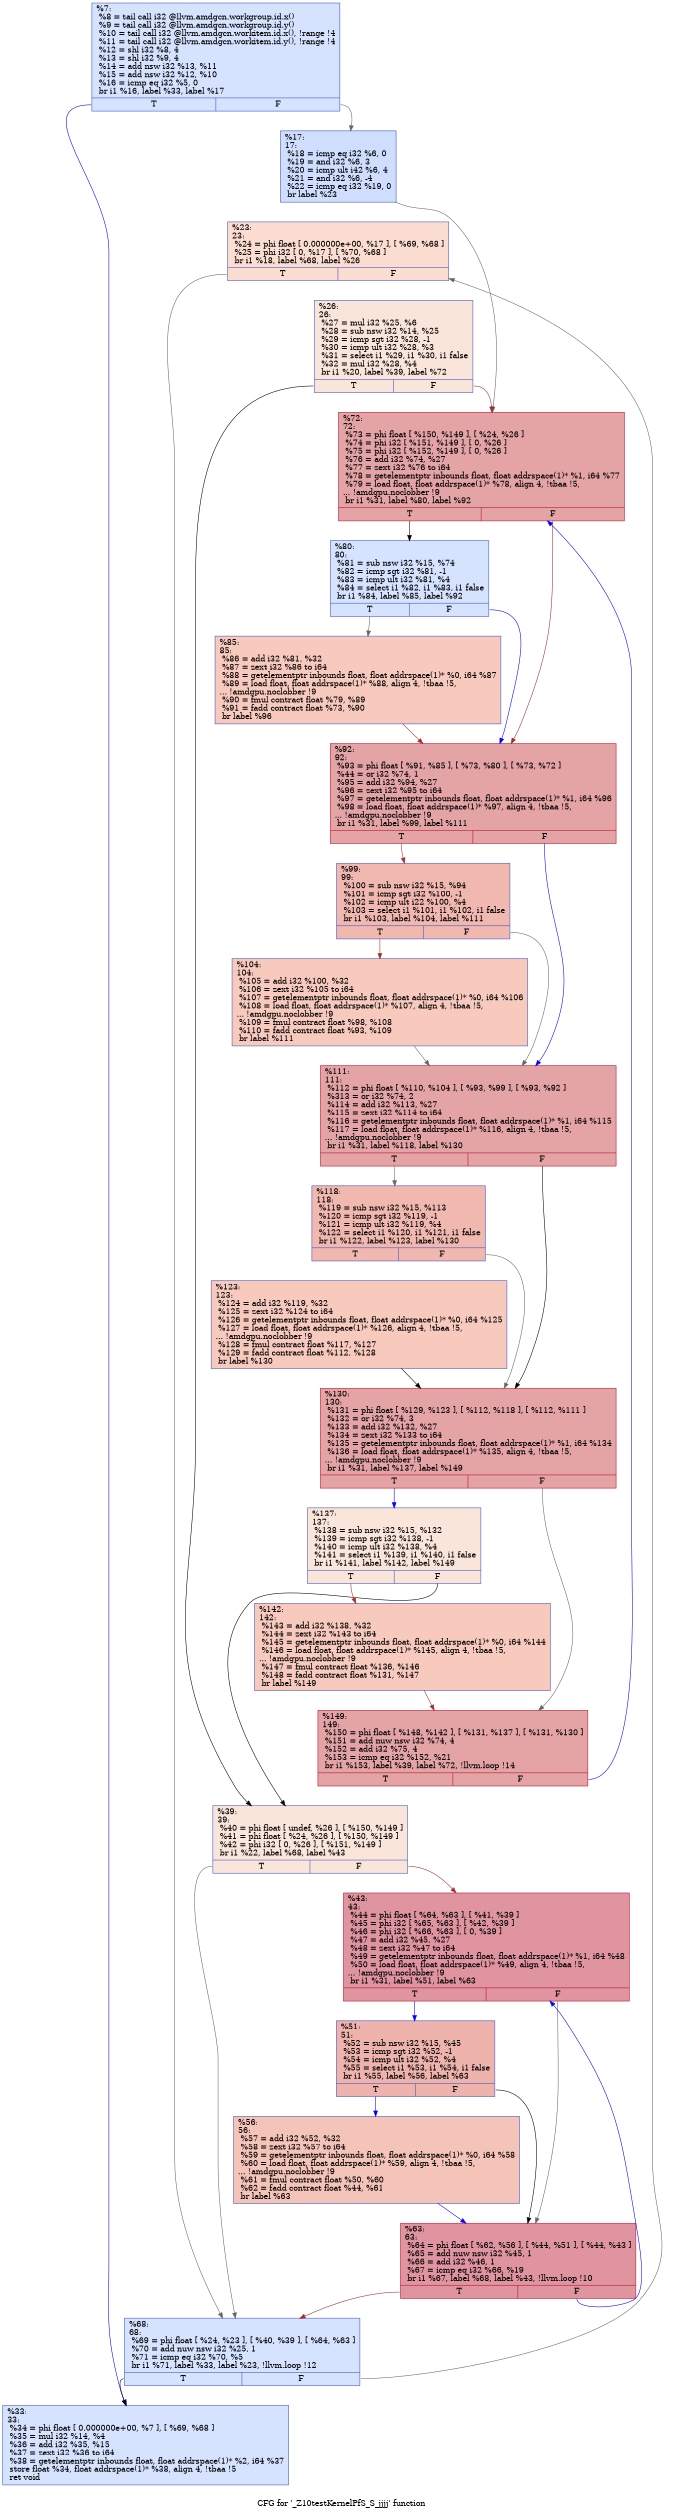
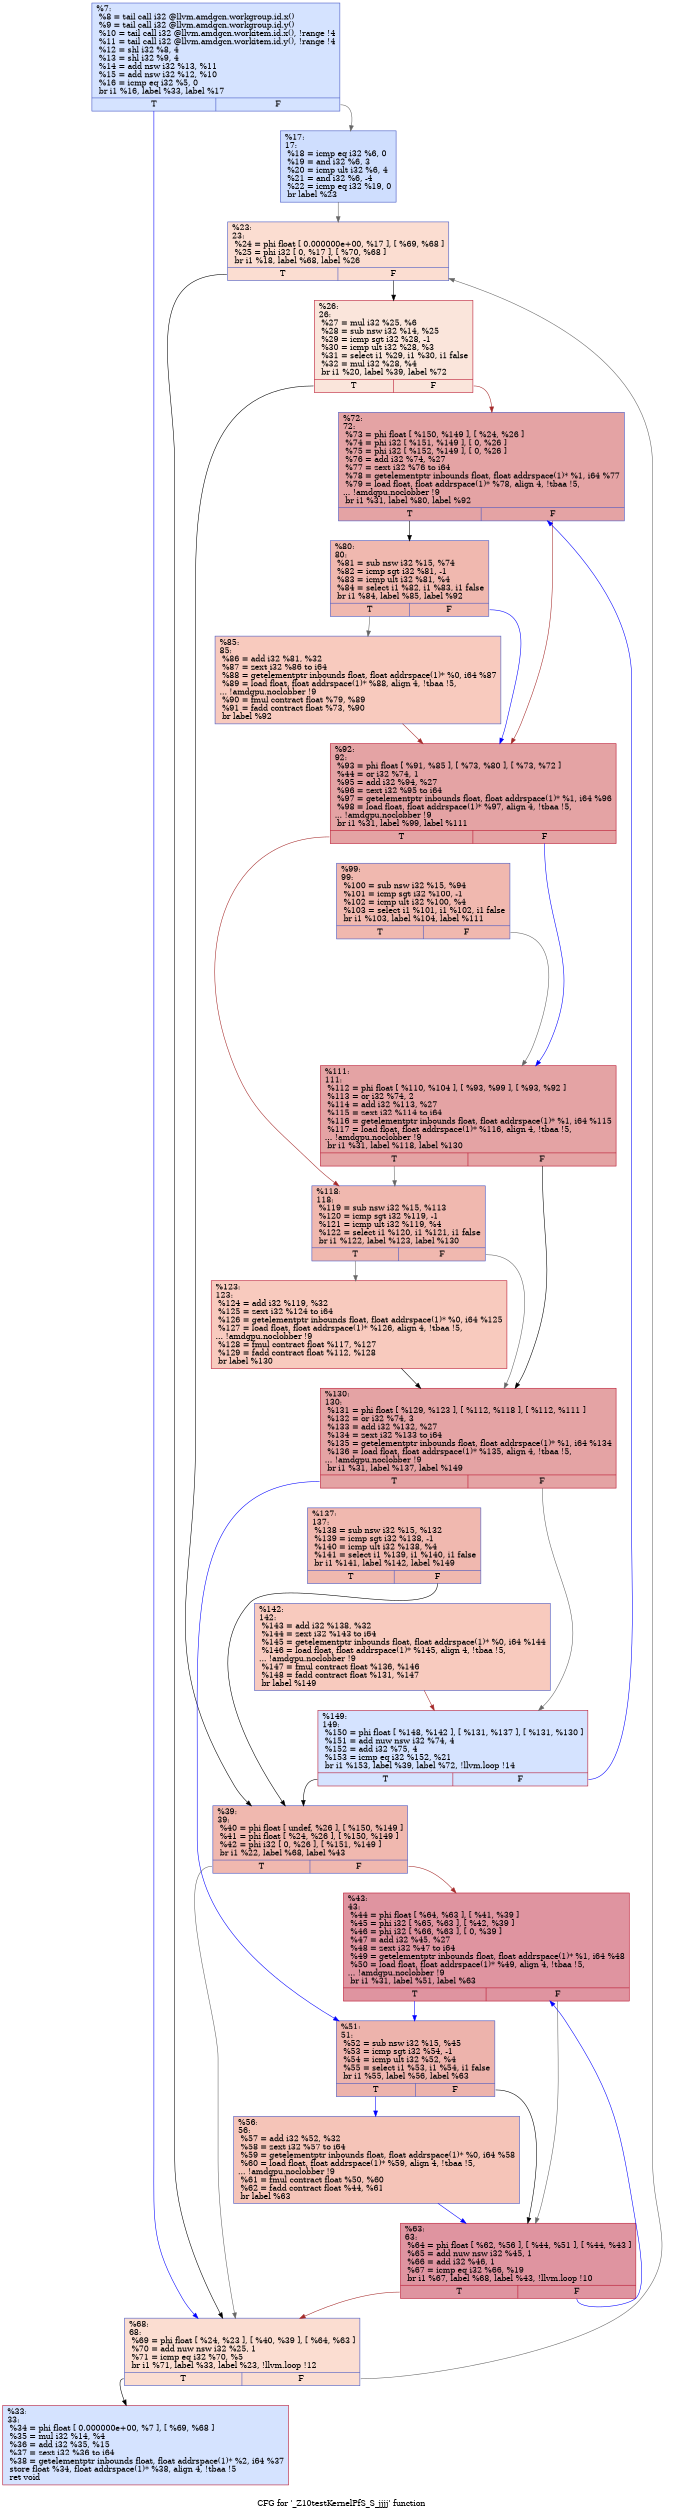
node "%17:": text "%20 = icmp ult i42 %6, 4" -> "%20 = icmp ult i32 %6, 4"
edge "%17:" -> "%72:": now "%17:" -> "%23:"
edge "%23:" -> "%26:": added
node "%26:": color #3d50c3ff -> #b70d28ff
node "%72:": color #b70d28ff -> #3d50c3ff
node "%80:": fillcolor #a1c0ff70 -> #dc5d4a70
node "%85:": text "br label %96" -> "br label %92"
edge "%92:" -> "%99:": now "%92:" -> "%118:"
node "%99:": text "%102 = icmp ult i22 %100, %4" -> "%102 = icmp ult i32 %100, %4"
node "%104:": removed
node "%111:": text "%313 = or i32 %74, 2" -> "%113 = or i32 %74, 2"
edge "%7:" -> "%33:": now "%7:" -> "%68:"
edge "%118:" -> "%123:": added
edge "%23:" -> "%68:": color gray40 -> black
node "%123:": color #3d50c3ff -> #b70d28ff
edge "%130:" -> "%137:": now "%130:" -> "%51:"
node "%137:": fillcolor #f4c5ad70 -> #dc5d4a70
edge "%137:" -> "%142:": removed
node "%149:": fillcolor #c32e3170 -> #a1c0ff70
edge "%149:" -> "%39:": added
node "%39:": fillcolor #f4c5ad70 -> #dc5d4a70
node "%51:": text "%53 = icmp sgt i32 %52, -1" -> "%53 = icmp sgt i32 %54, -1"
node "%68:": fillcolor #a1c0ff70 -> #f7b39670
node "%33:": color #3d50c3ff -> #b70d28ff
